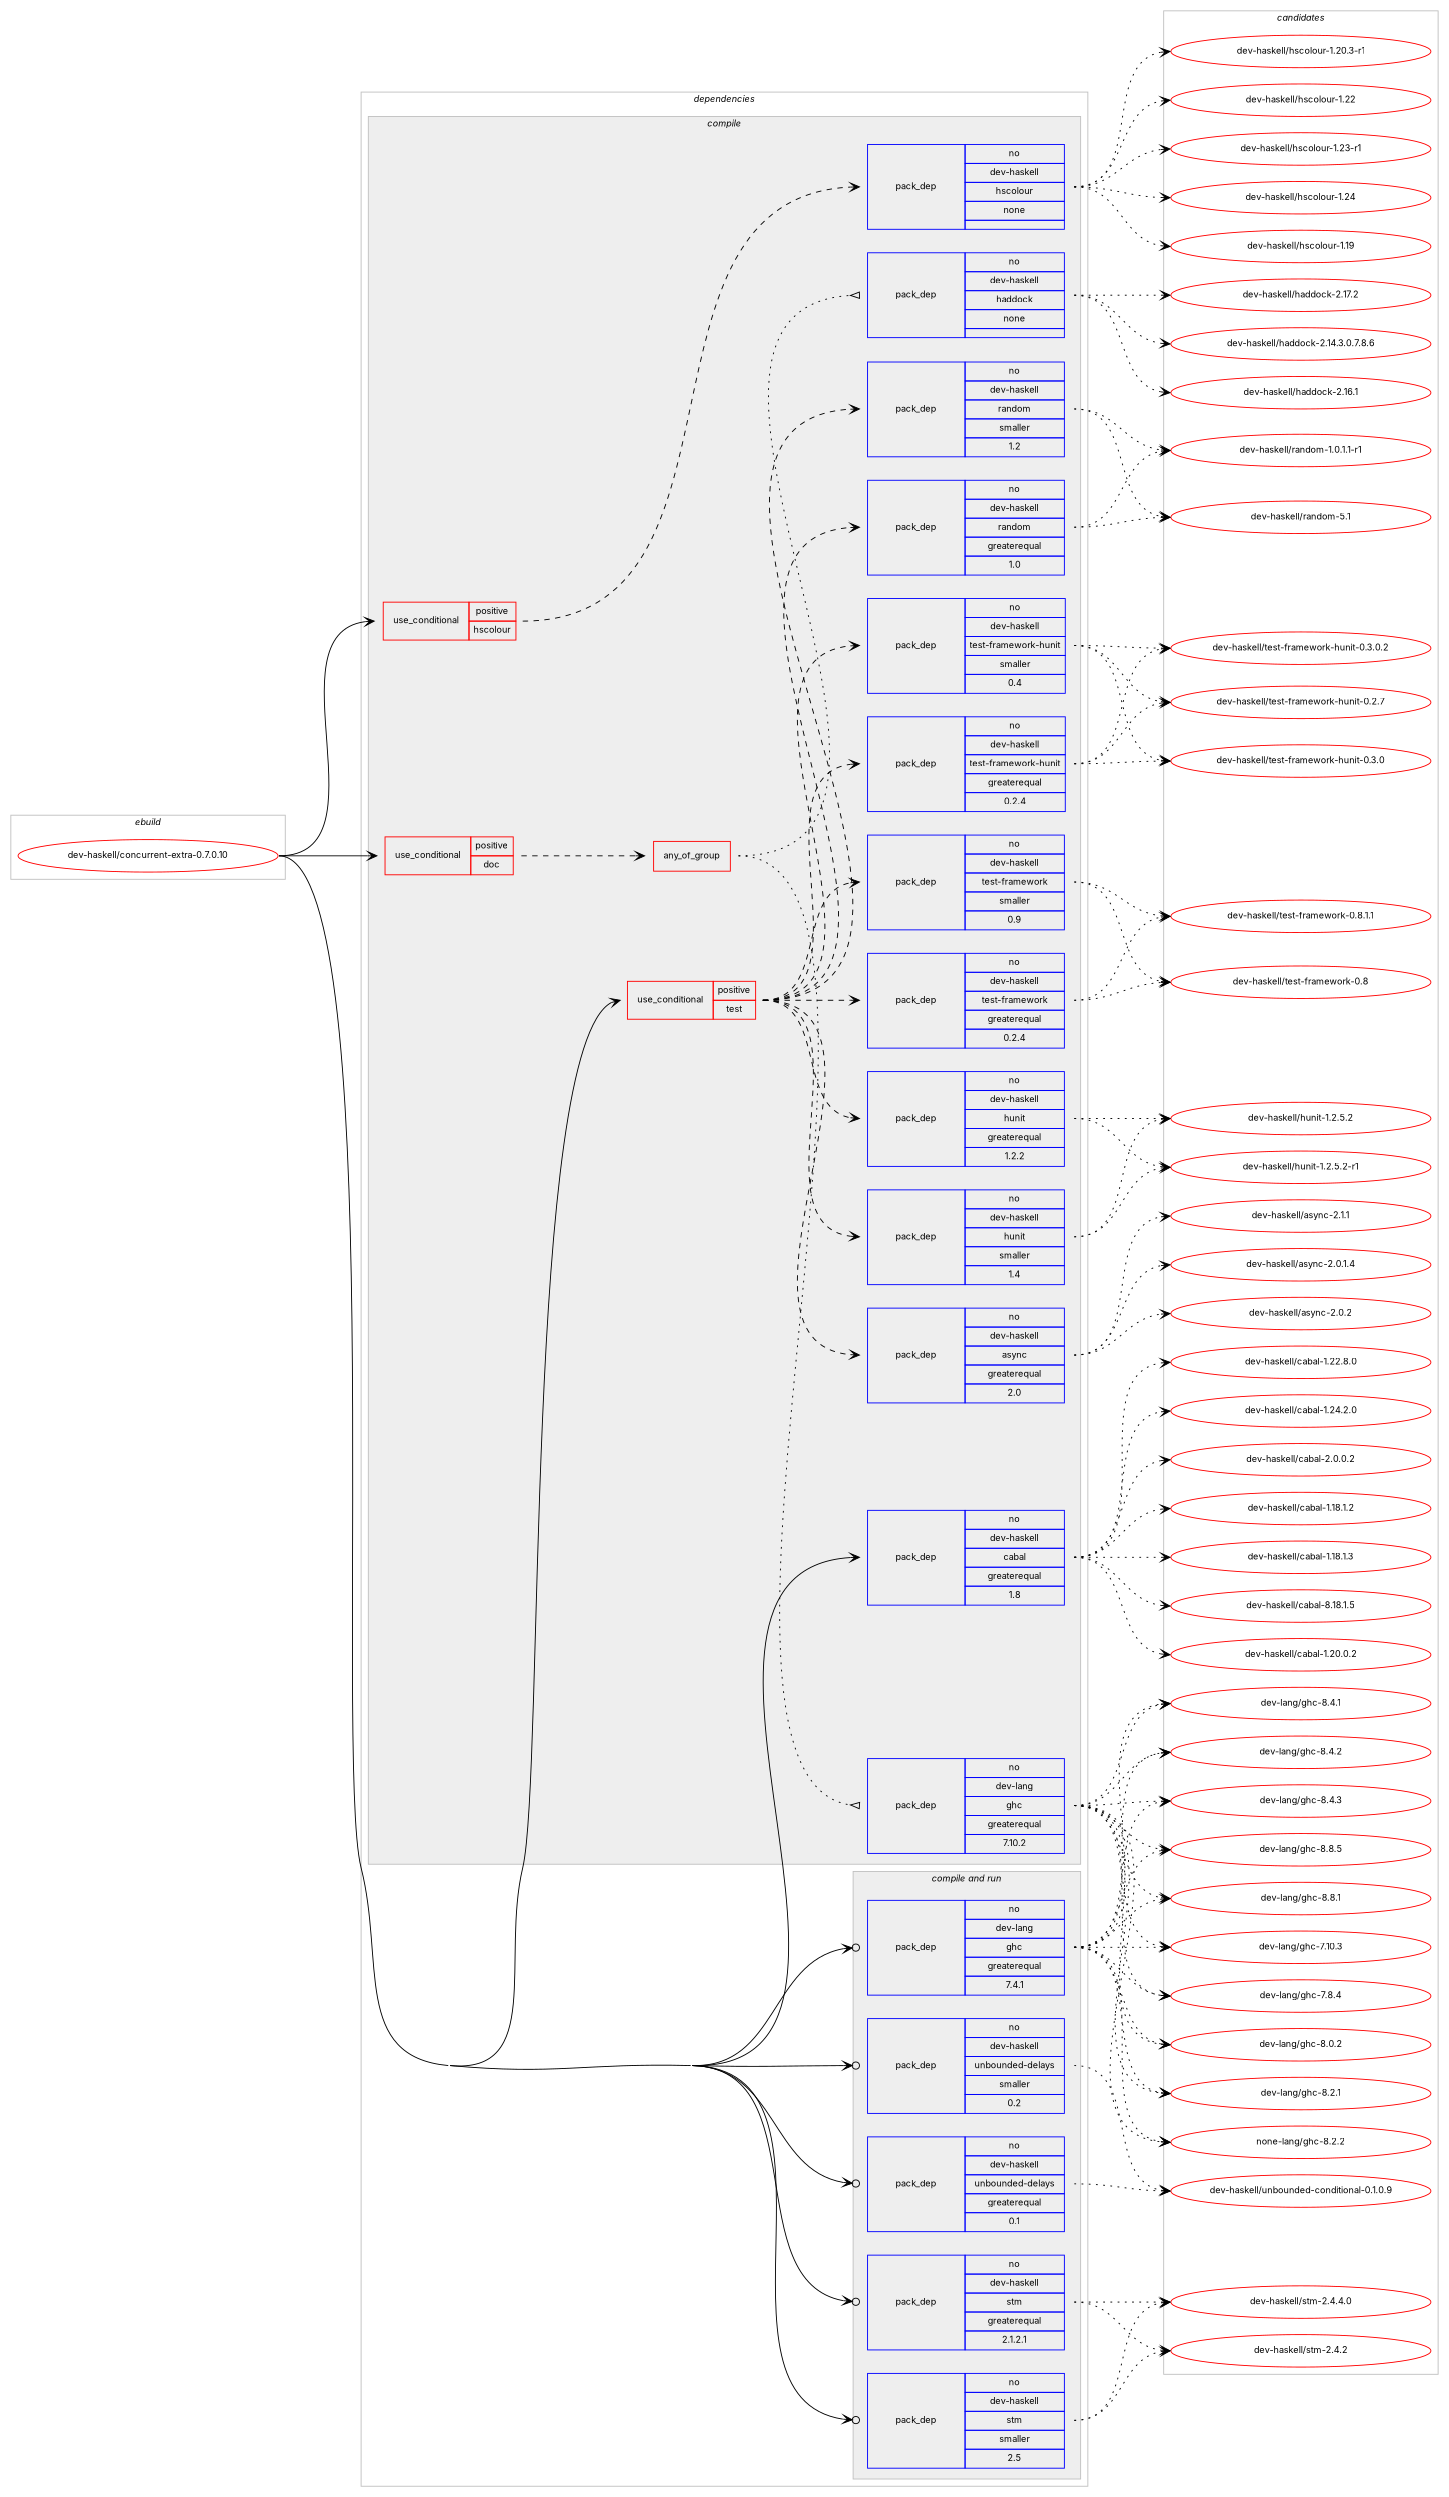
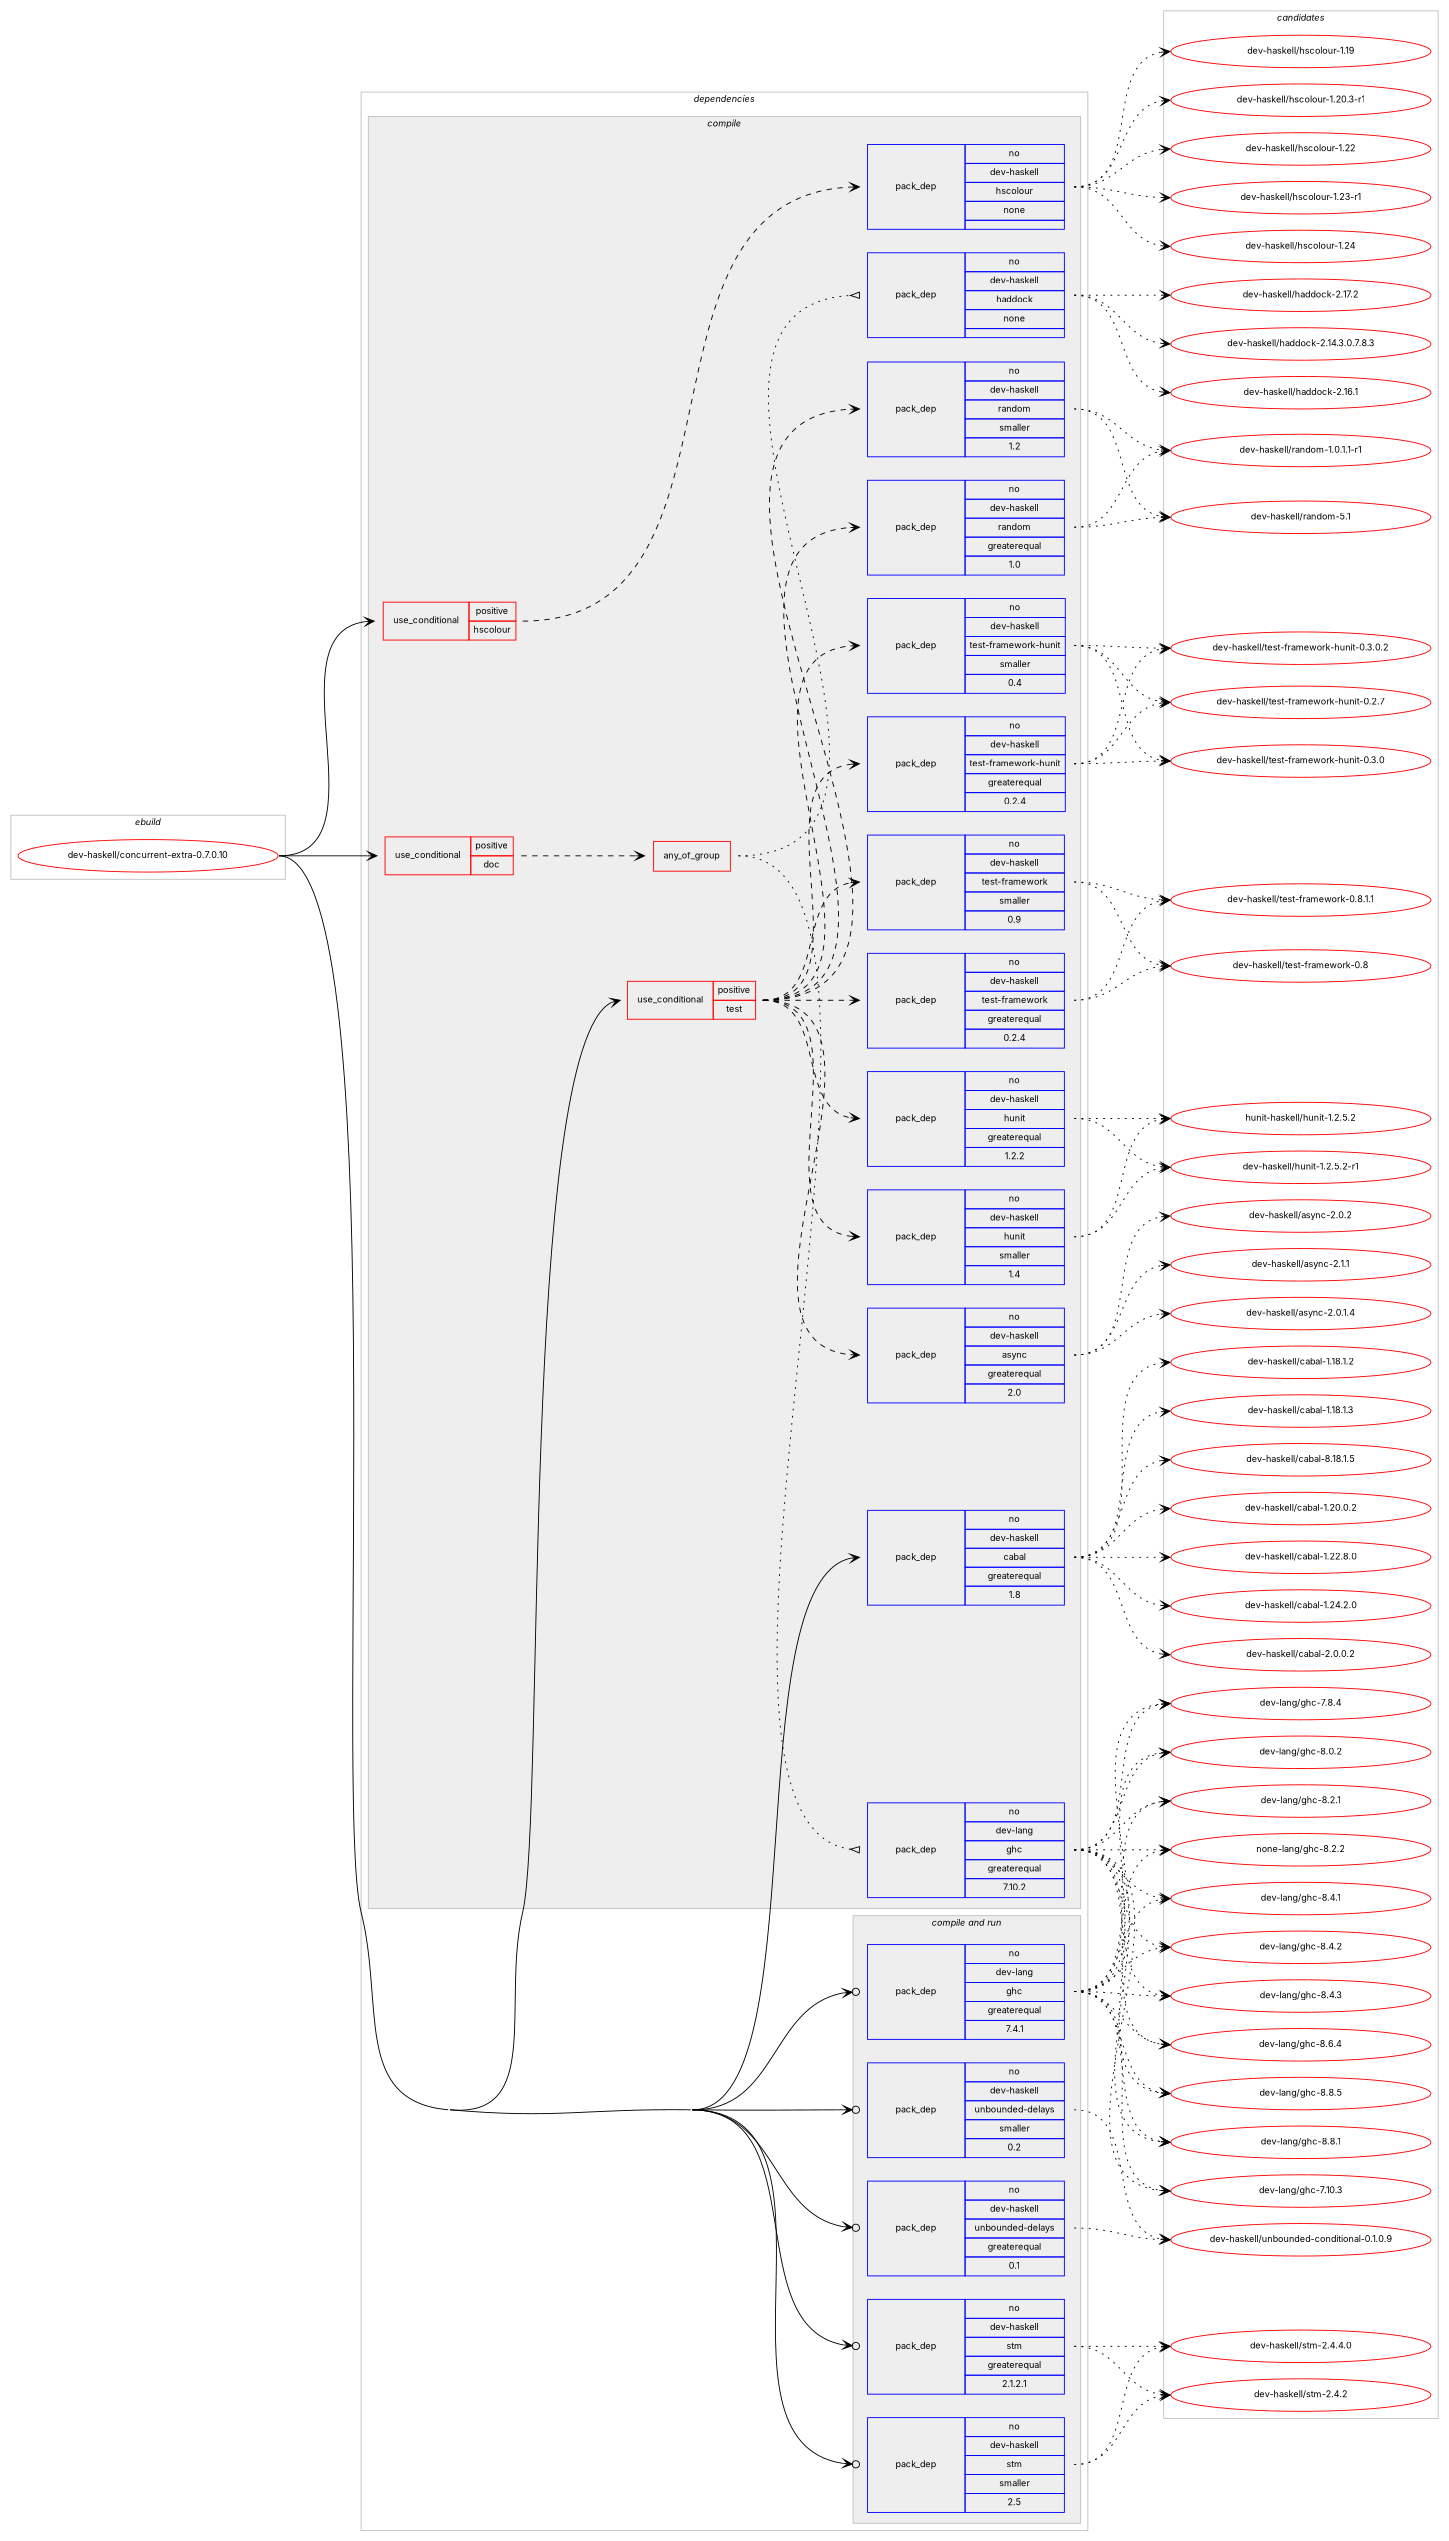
node "dev-haskell/haddock-2.14.3.0.7.8.6": label "dev-haskell/haddock-2.14.3.0.7.8.6" -> "dev-haskell/haddock-2.14.3.0.7.8.3"
node "dev-haskell/hunit-1.2.5.2": label "dev-haskell/hunit-1.2.5.2" -> "hunit-haskell/hunit-1.2.5.2"
node "dev-lang/ghc-8.6.4": added
